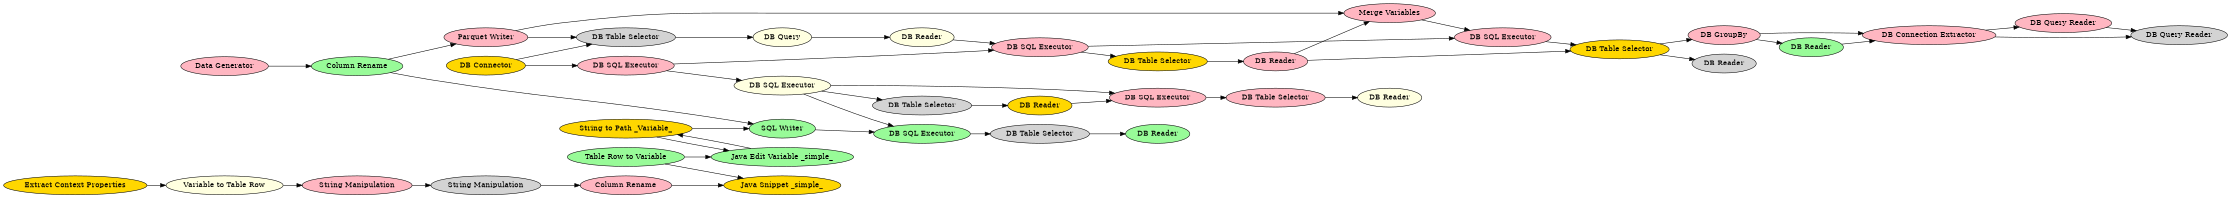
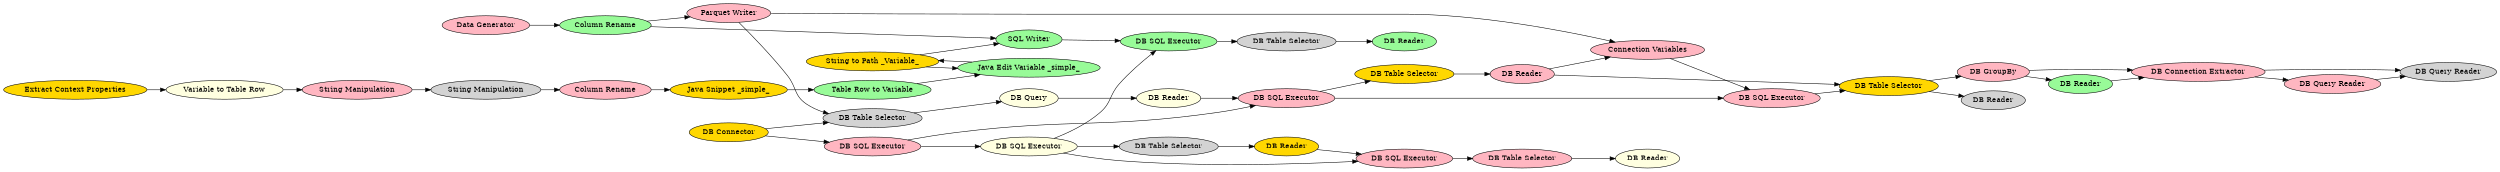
node "Merge Variables": label "Merge Variables" -> "Connection Variables"
edge "Table Row to Variable" -> "Java Snippet _simple_": reversed
